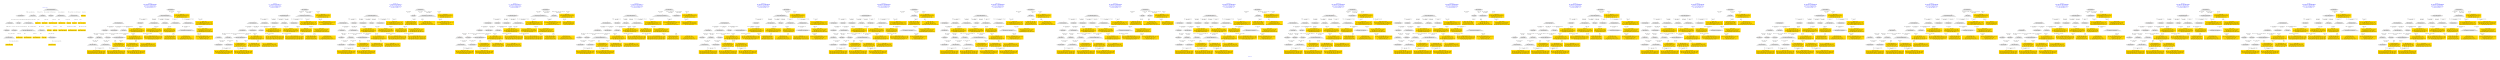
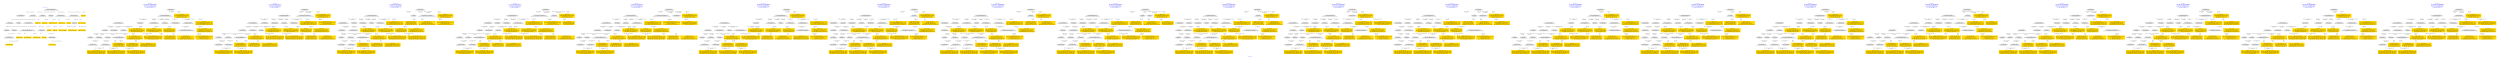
node "Museum URI": fillcolor gold -> lightgray
